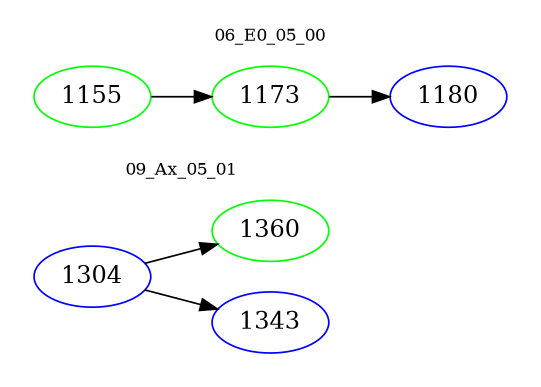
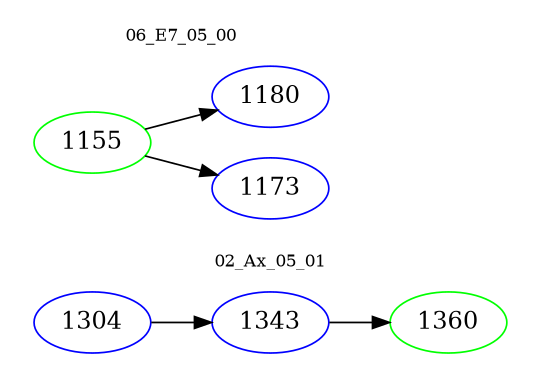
cluster "06_E0_05_00": label "06_E0_05_00" -> "06_E7_05_00"
node "1173": color green -> blue
edge "1173" -> "1180": now "1155" -> "1180"
cluster "09_Ax_05_01": label "09_Ax_05_01" -> "02_Ax_05_01"
edge "1304" -> "1360": now "1343" -> "1360"
